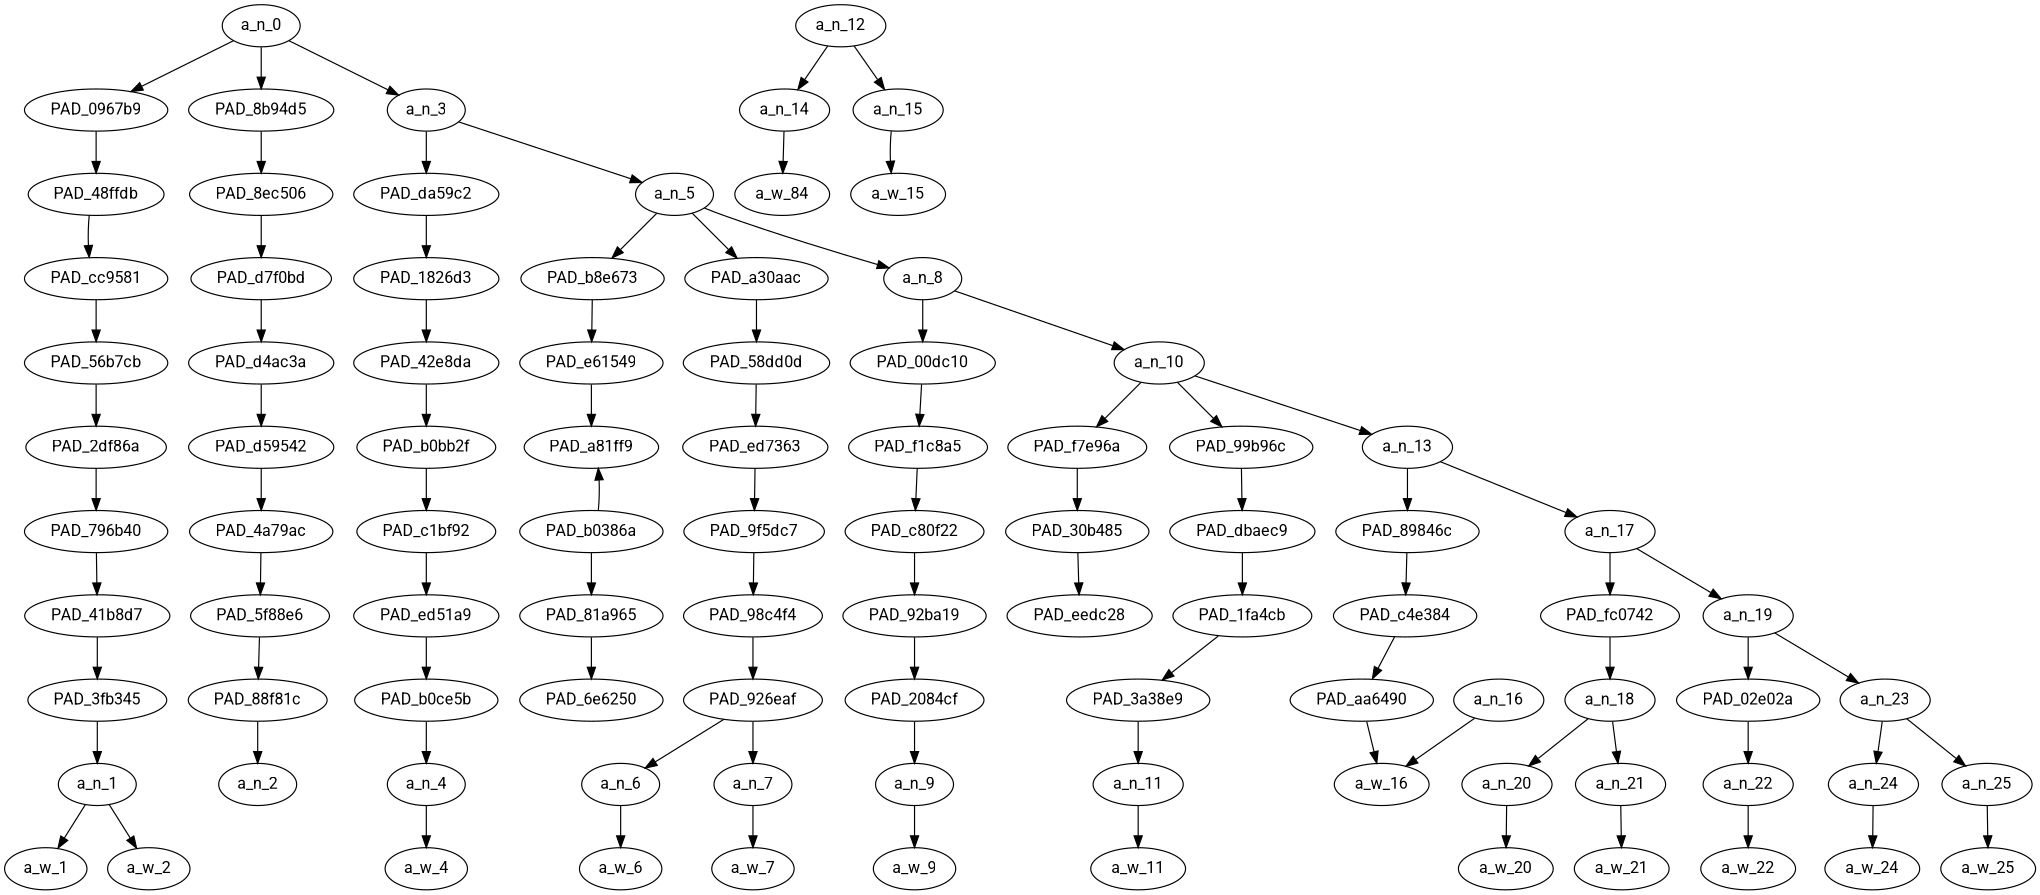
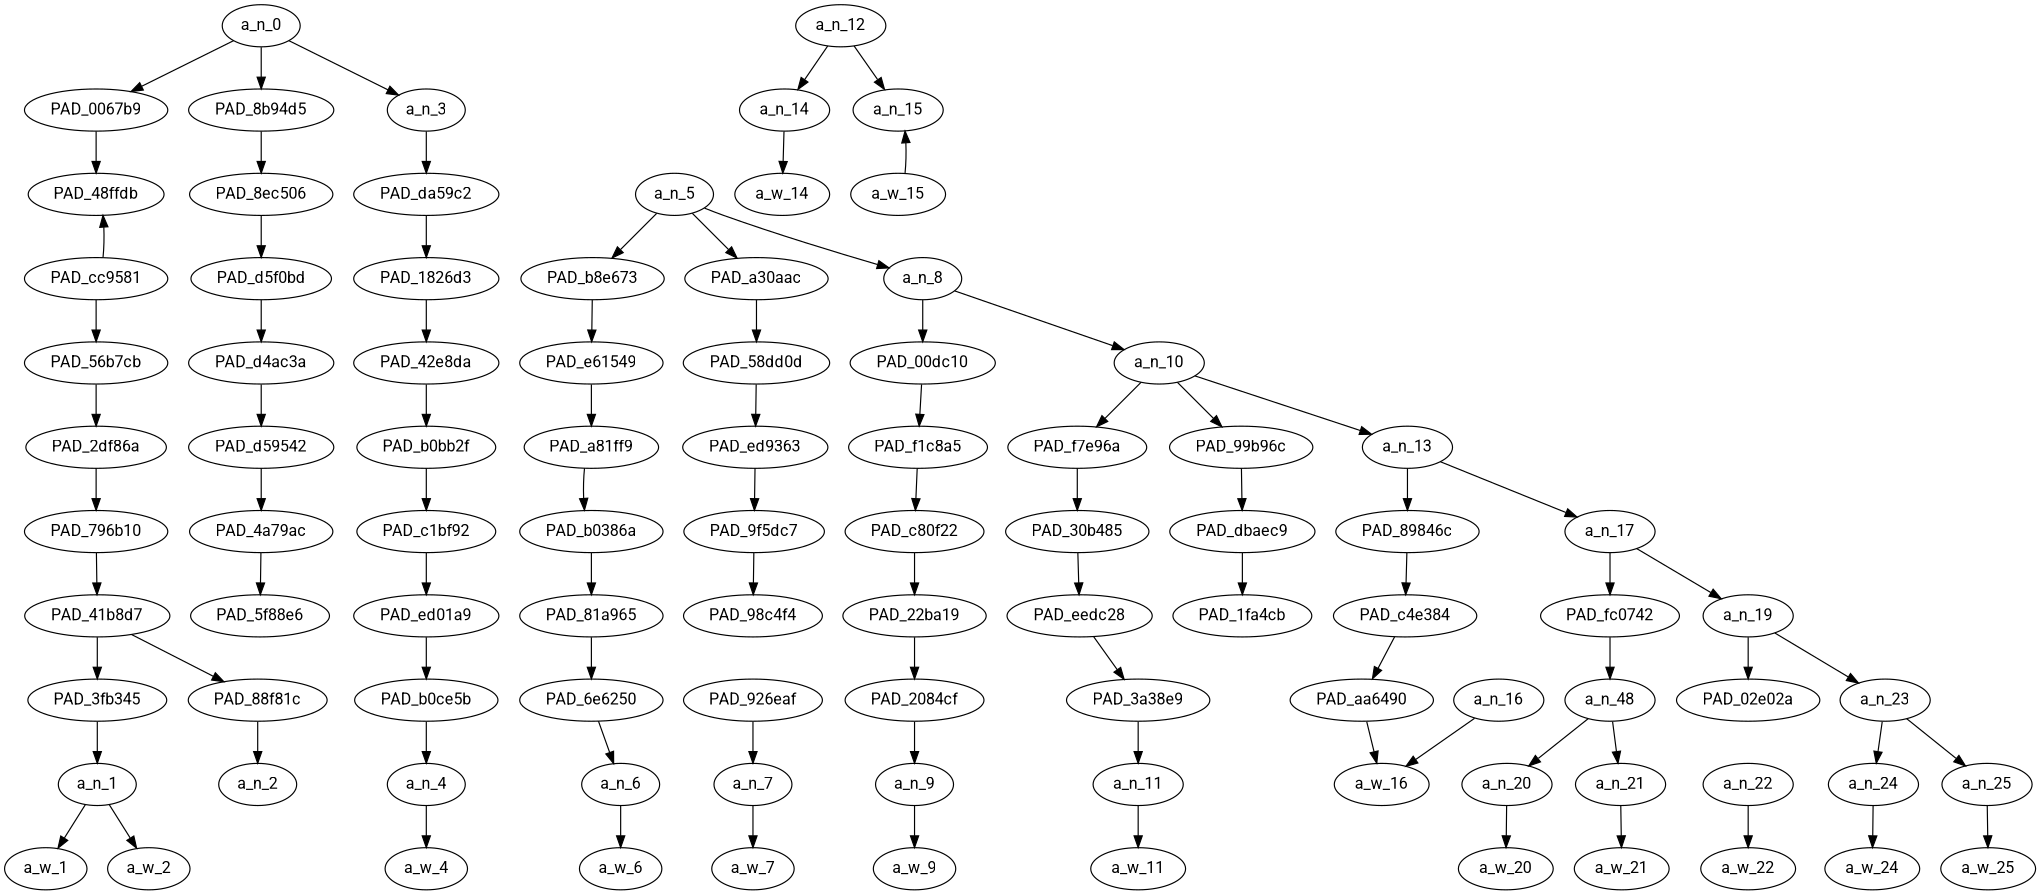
node "PAD_0967b9": label "PAD_0967b9" -> "PAD_0067b9"
edge "a_n_15" -> "a_w_15": reversed
edge "a_n_3" -> "a_n_5": removed
node "a_w_84": label "a_w_84" -> "a_w_14"
edge "PAD_48ffdb" -> "PAD_cc9581": reversed
node "PAD_d7f0bd": label "PAD_d7f0bd" -> "PAD_d5f0bd"
node "PAD_ed7363": label "PAD_ed7363" -> "PAD_ed9363"
edge "PAD_b0386a" -> "PAD_a81ff9": reversed
node "PAD_796b40": label "PAD_796b40" -> "PAD_796b10"
node "PAD_ed51a9": label "PAD_ed51a9" -> "PAD_ed01a9"
node "PAD_92ba19": label "PAD_92ba19" -> "PAD_22ba19"
edge "PAD_5f88e6" -> "PAD_88f81c": now "PAD_41b8d7" -> "PAD_88f81c"
edge "PAD_98c4f4" -> "PAD_926eaf": removed
edge "PAD_1fa4cb" -> "PAD_3a38e9": now "PAD_eedc28" -> "PAD_3a38e9"
node "a_n_18": label "a_n_18" -> "a_n_48"
edge "PAD_02e02a" -> "a_n_22": removed
edge "PAD_926eaf" -> "a_n_6": now "PAD_6e6250" -> "a_n_6"
